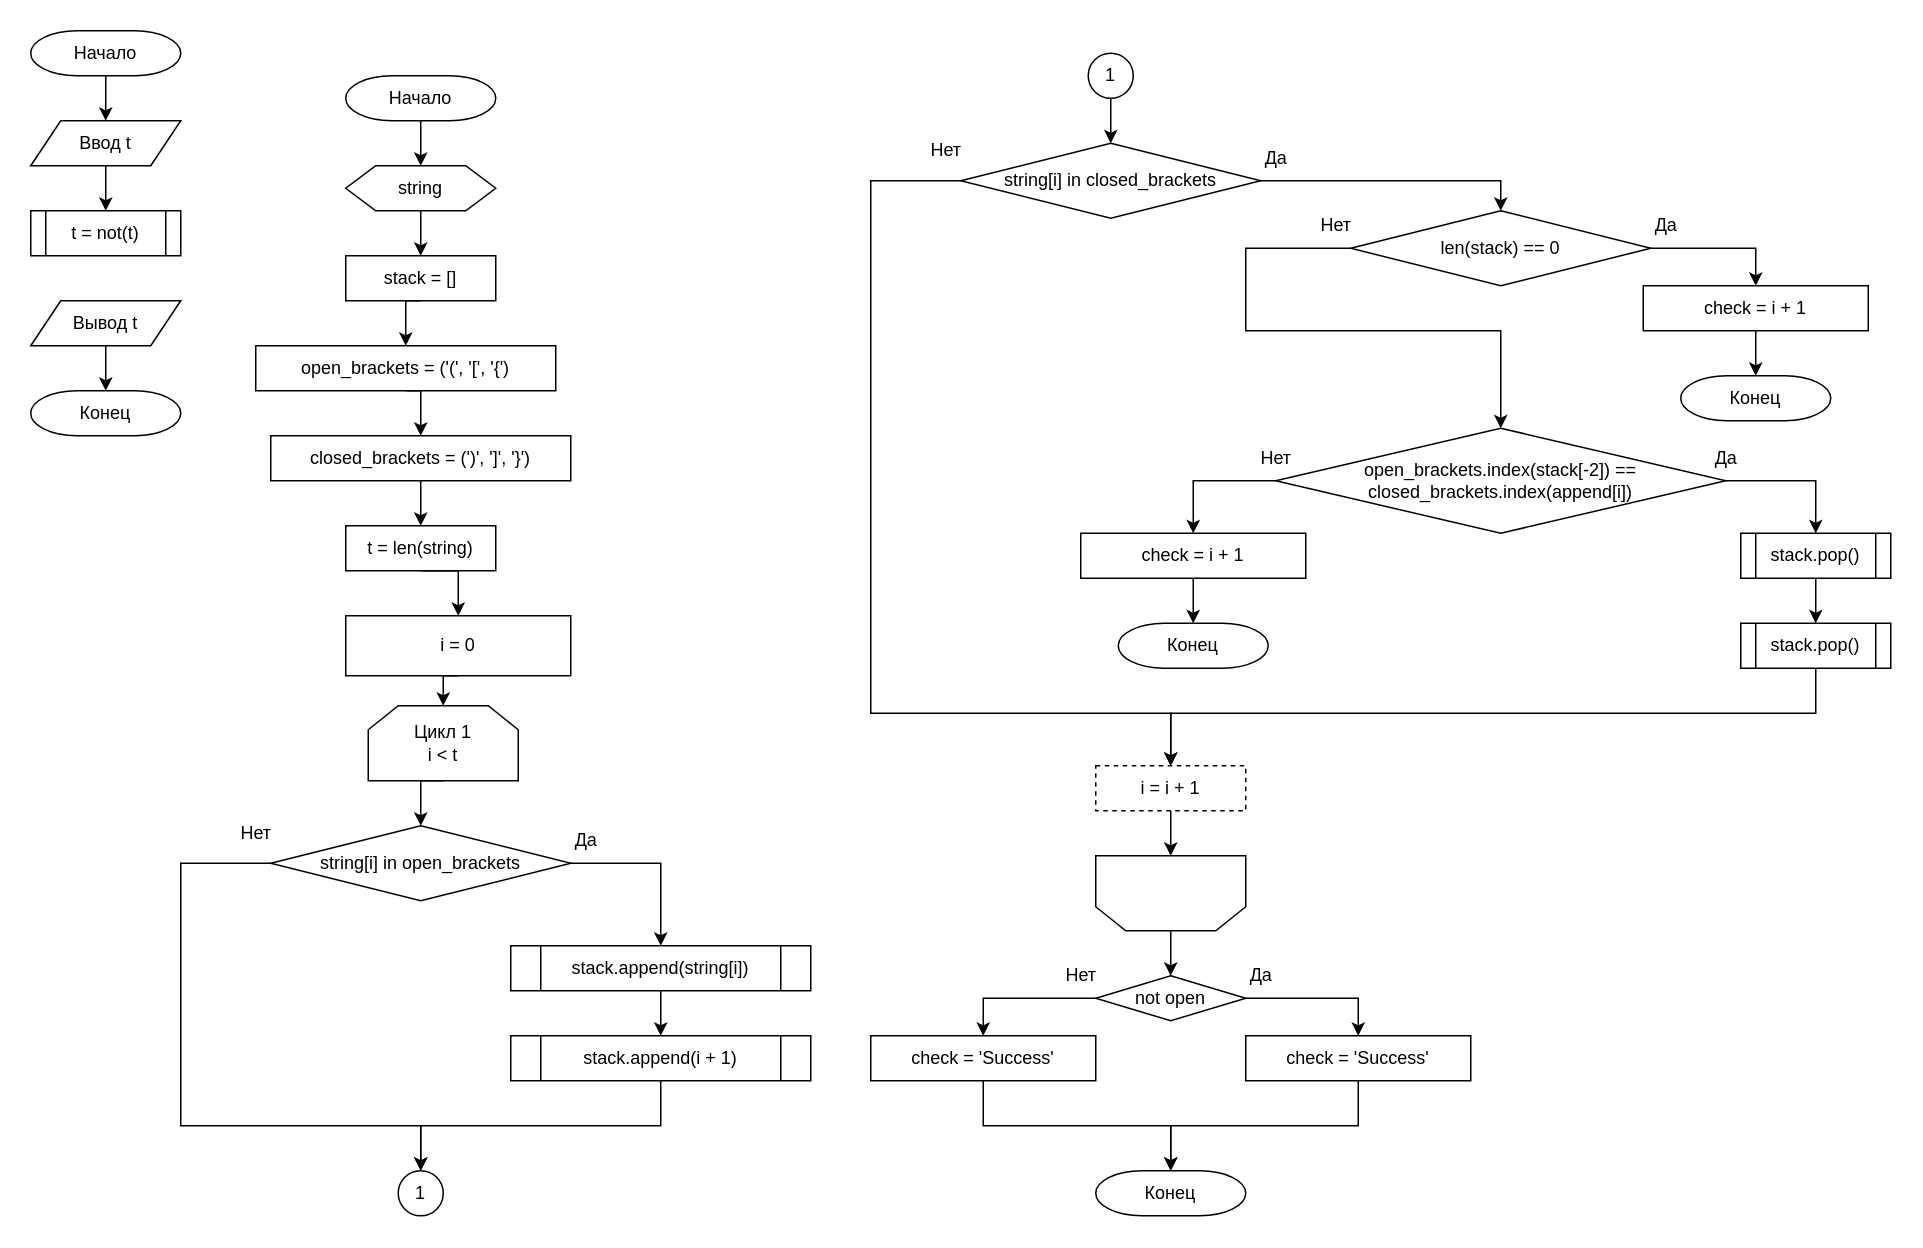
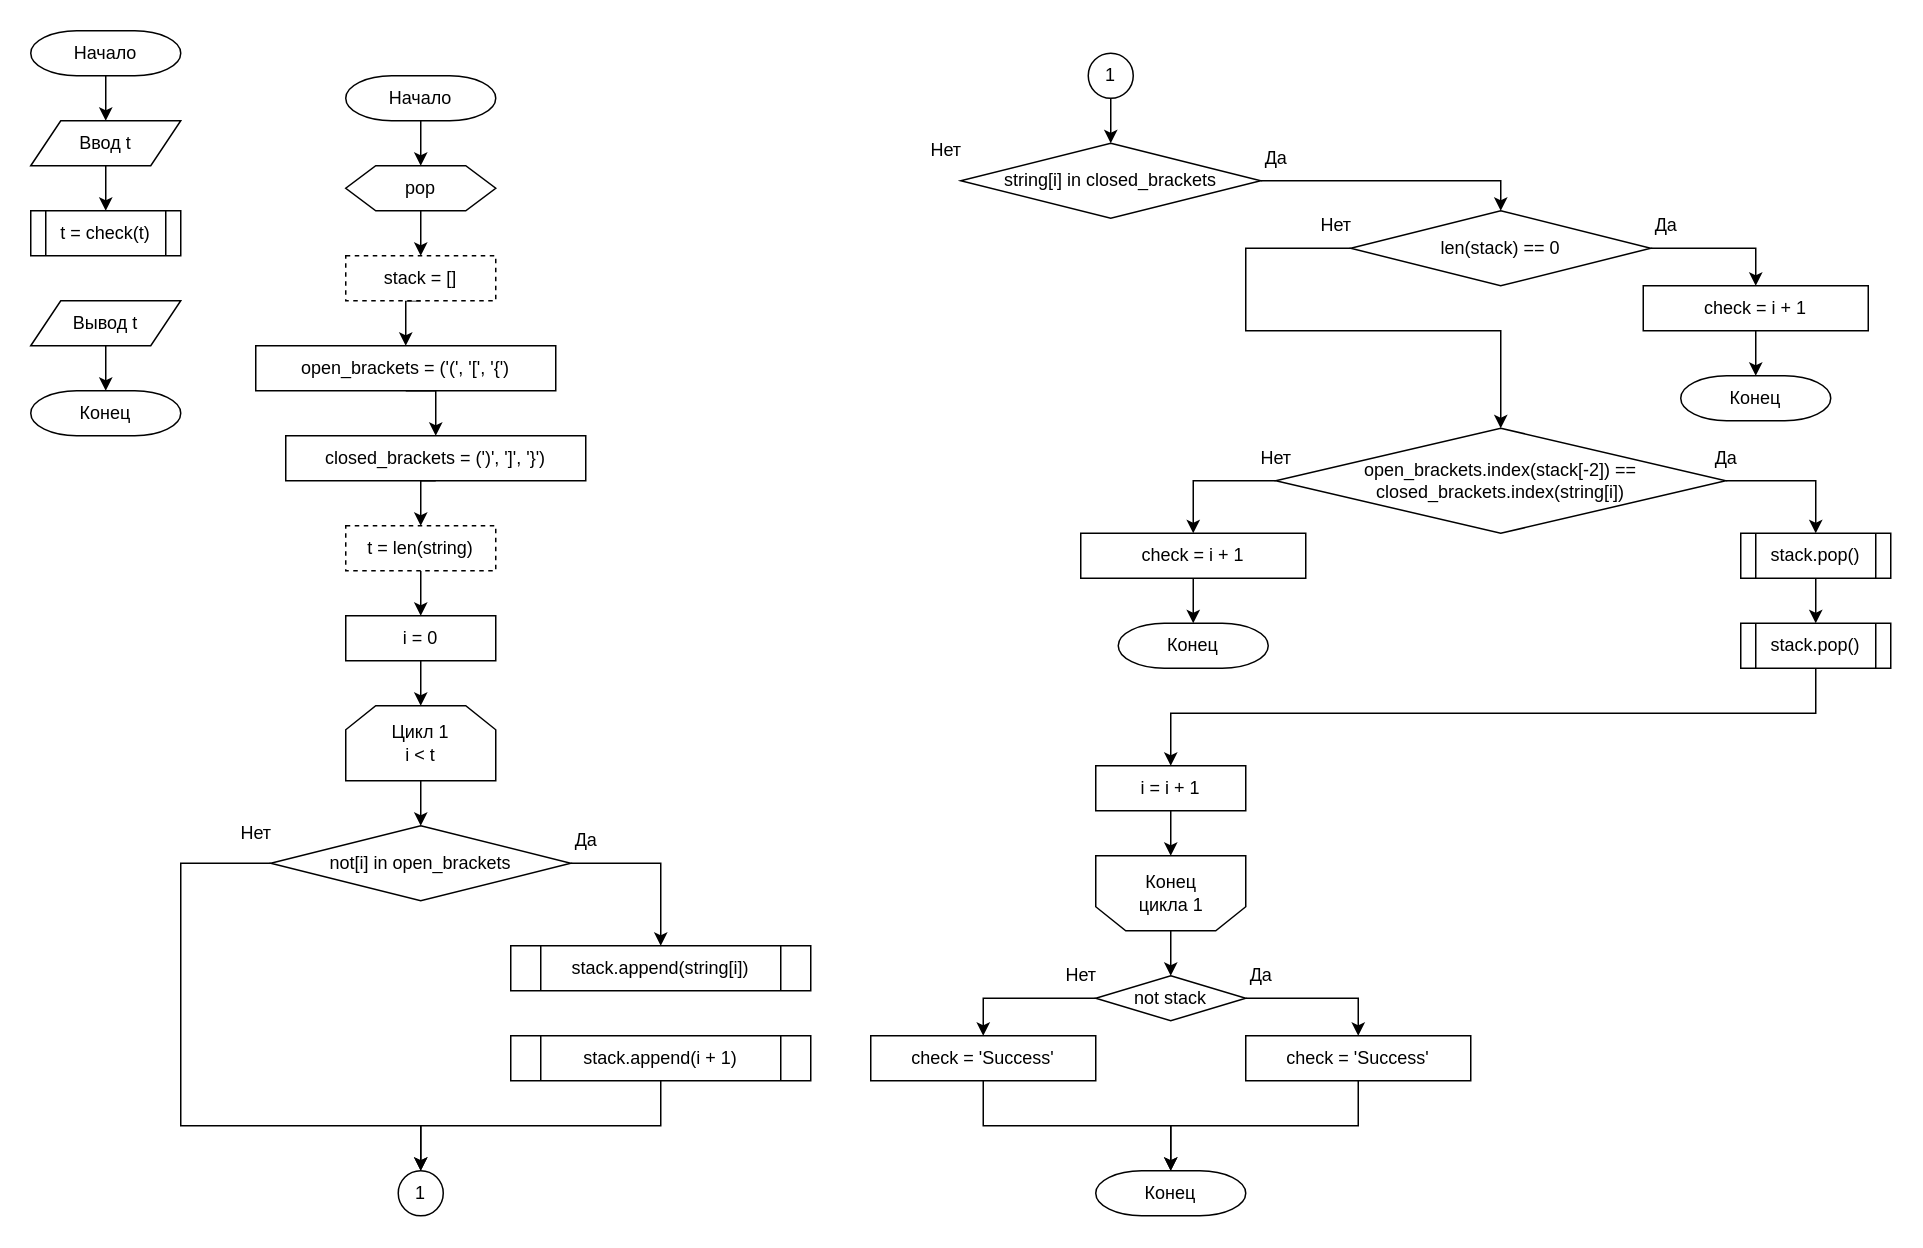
node "string": label "string" -> "pop"
node "t = not(t)": label "t = not(t)" -> "t = check(t)"
node "stack = []": style solid -> dashed
node "closed_brackets = (')', ']', '}')": moved (421, 458) -> (436, 458)
node "open_brackets.index(stack[-2]) == closed_brackets.index(append[i])": label "open_brackets.index(stack[-2]) == closed_brackets.index(append[i])" -> "open_brackets.index(stack[-2]) == closed_brackets.index(string[i])"
node "t = len(string)": style solid -> dashed
edge "string[i] in closed_brackets" -> "i = i + 1": removed
node "i = 0": size 225x60 -> 150x45
node "Цикл 1 i < t": moved (443, 743) -> (421, 743)
node "i = i + 1": style dashed -> solid
node "string[i] in open_brackets": label "string[i] in open_brackets" -> "not[i] in open_brackets"
node "Конец цикла 1": added
node "not open": label "not open" -> "not stack"
edge "stack.append(string[i])" -> "stack.append(i + 1)": removed
